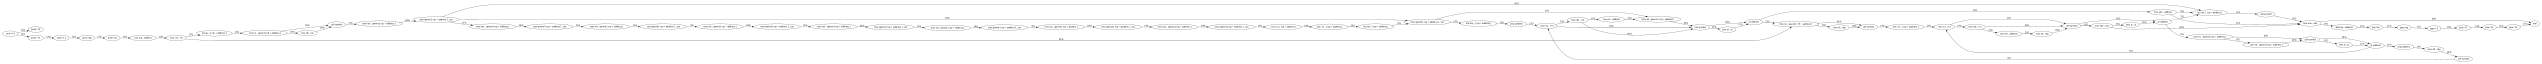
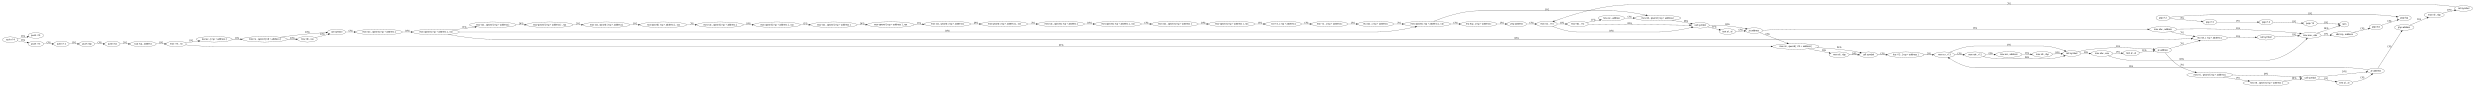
edge "pop rbp" -> "pop r12": reversed
